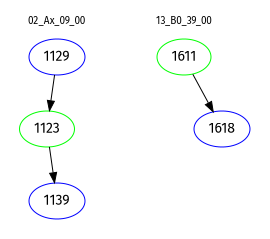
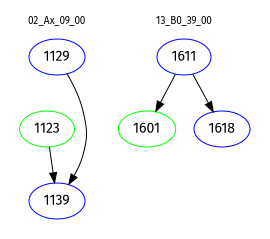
node "1611": color green -> blue
edge "1129" -> "1123": now "1129" -> "1139"
node "1601": added
